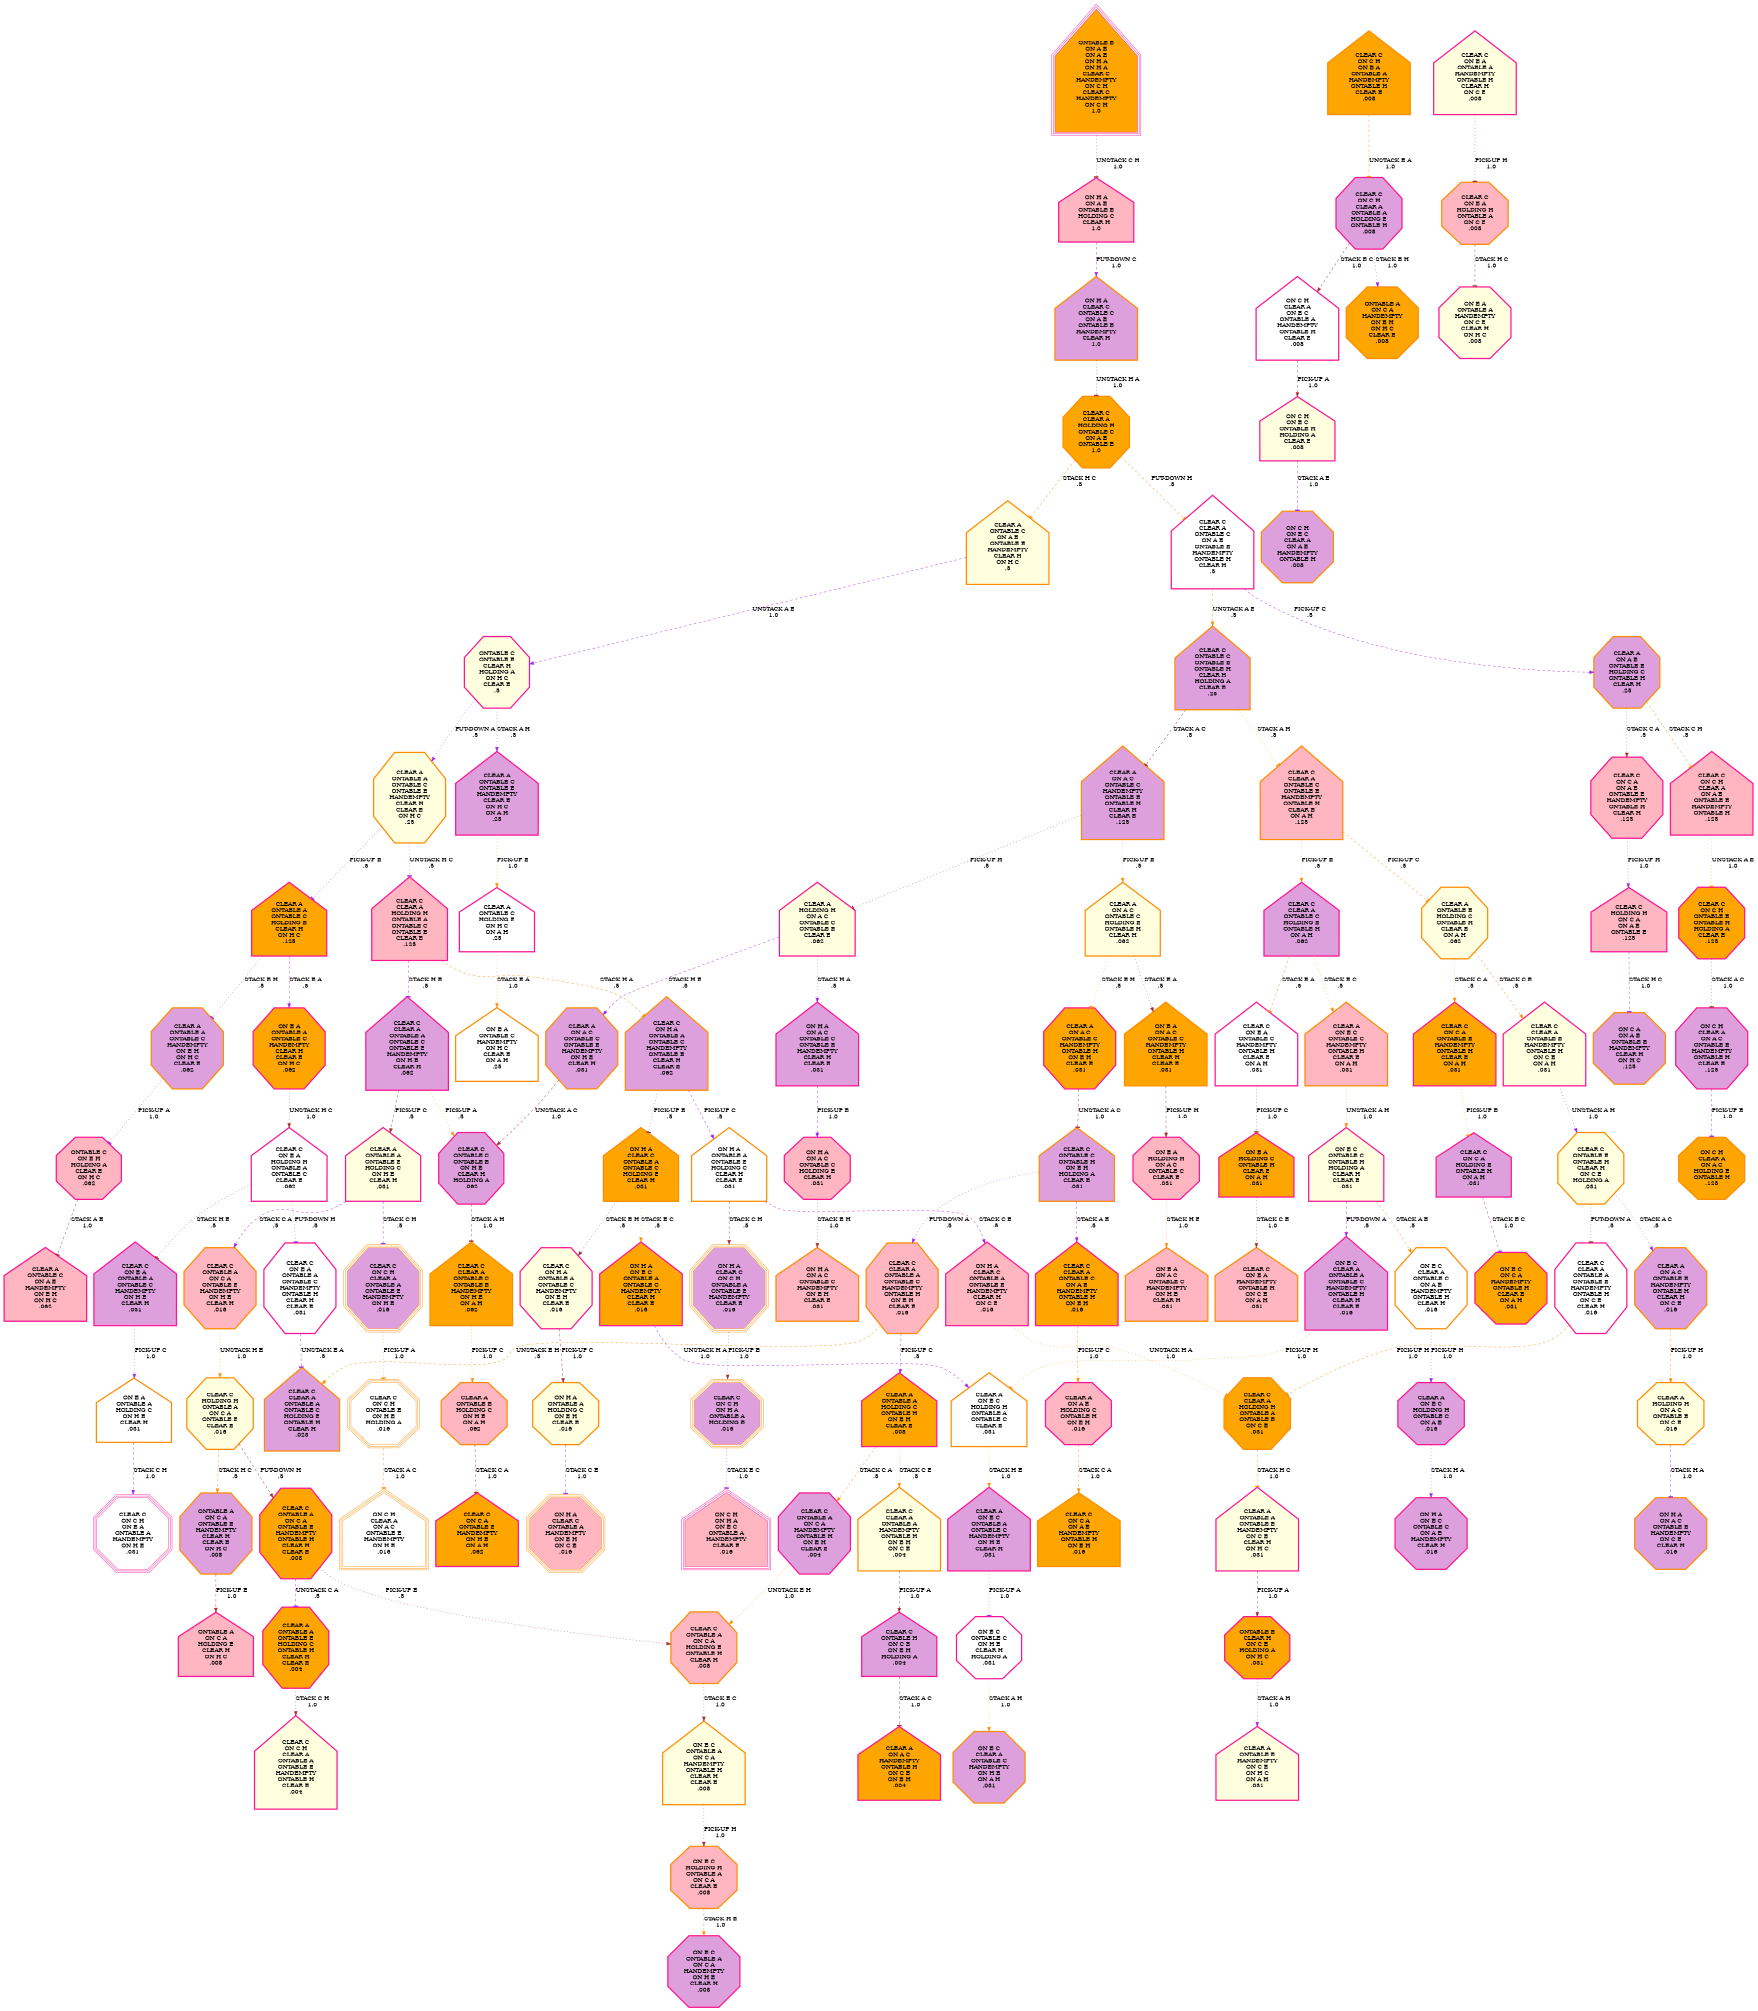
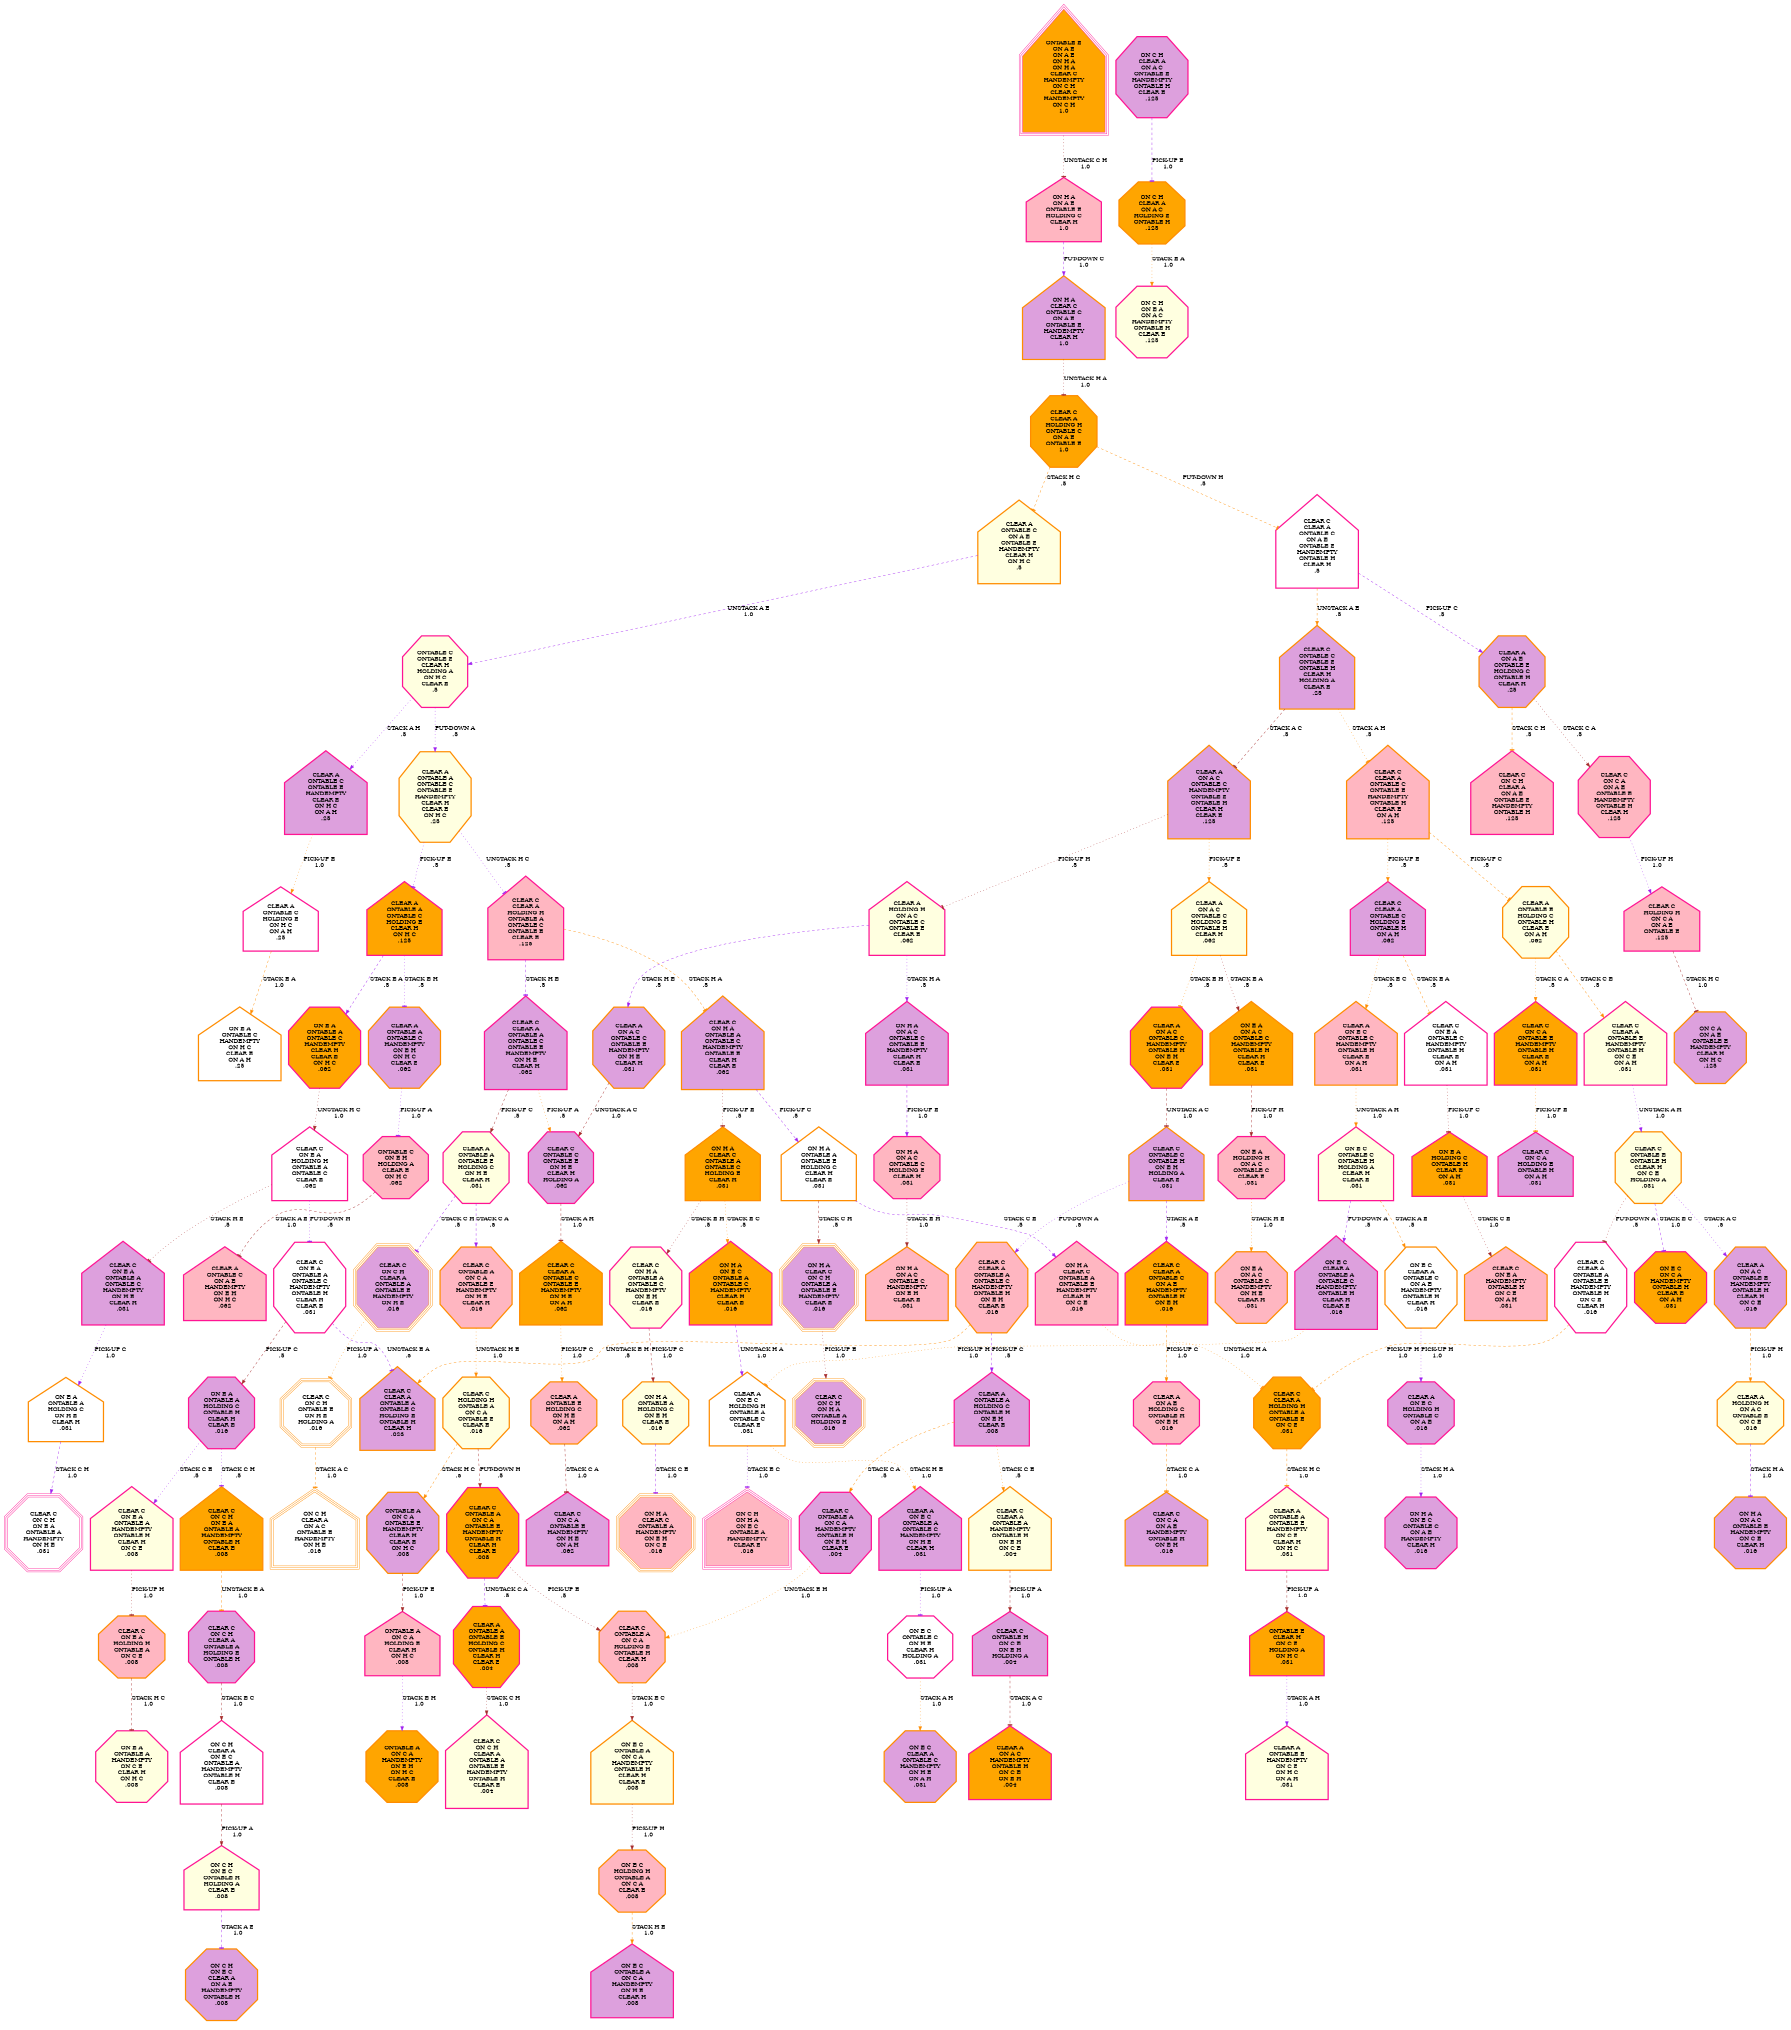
edge "CLEAR C ON C H CLEAR A ONTABLE A HOLDING E ONTABLE H .008" -> "ONTABLE A ON C A HANDEMPTY ON E H ON H C CLEAR E .008": now "ONTABLE A ON C A HOLDING E CLEAR H ON H C .008" -> "ONTABLE A ON C A HANDEMPTY ON E H ON H C CLEAR E .008"
node "ON C H ON E A ON A C HANDEMPTY ONTABLE H CLEAR E .125": added
node "CLEAR C ON C H ONTABLE E ONTABLE H HOLDING A CLEAR E .125": removed
edge "CLEAR A ONTABLE C HOLDING E ON H C ON A H .25" -> "ON E A ONTABLE C HANDEMPTY ON H C CLEAR E ON A H .25": style dotted -> dashed
edge "CLEAR C HOLDING H ON C A ON A E ONTABLE E .125" -> "ON C A ON A E ONTABLE E HANDEMPTY CLEAR H ON H C .125": color purple -> brown
node "CLEAR A ONTABLE A ONTABLE E HOLDING C ON H E CLEAR H .031": shape house -> octagon
edge "CLEAR C ON C A HOLDING E ONTABLE H ON A H .031" -> "ON E C ON C A HANDEMPTY ONTABLE H CLEAR E ON A H .031": now "CLEAR C ONTABLE E ONTABLE H CLEAR H ON C E HOLDING A .031" -> "ON E C ON C A HANDEMPTY ONTABLE H CLEAR E ON A H .031"
node "ON E A ON A C ONTABLE C HANDEMPTY ON H E CLEAR H .031": shape house -> octagon
node "ON E A ONTABLE A HOLDING C ONTABLE H CLEAR H CLEAR E .016": added
node "CLEAR A ONTABLE A HOLDING C ONTABLE H ON E H CLEAR E .008": fillcolor orange -> plum
edge "CLEAR C ON C H ON H A ONTABLE A HOLDING E .016" -> "ON C H ON H A ON E C ONTABLE A HANDEMPTY CLEAR E .016": now "CLEAR A ON E C HOLDING H ONTABLE A ONTABLE C CLEAR E .031" -> "ON C H ON H A ON E C ONTABLE A HANDEMPTY CLEAR E .016"
edge "CLEAR A ON A E HOLDING C ONTABLE H ON E H .016" -> "CLEAR C ON C A ON A E HANDEMPTY ONTABLE H ON E H .016": arrowhead normal -> tee
node "CLEAR C ON C A ONTABLE E HANDEMPTY ON H E ON A H .062": fillcolor orange -> plum
node "CLEAR C ON C A ON A E HANDEMPTY ONTABLE H ON E H .016": fillcolor orange -> plum
node "ONTABLE E CLEAR H ON C E HOLDING A ON H C .031": shape octagon -> house
node "ON E C ONTABLE A ON C A HANDEMPTY ON H E CLEAR H .008": shape octagon -> house
